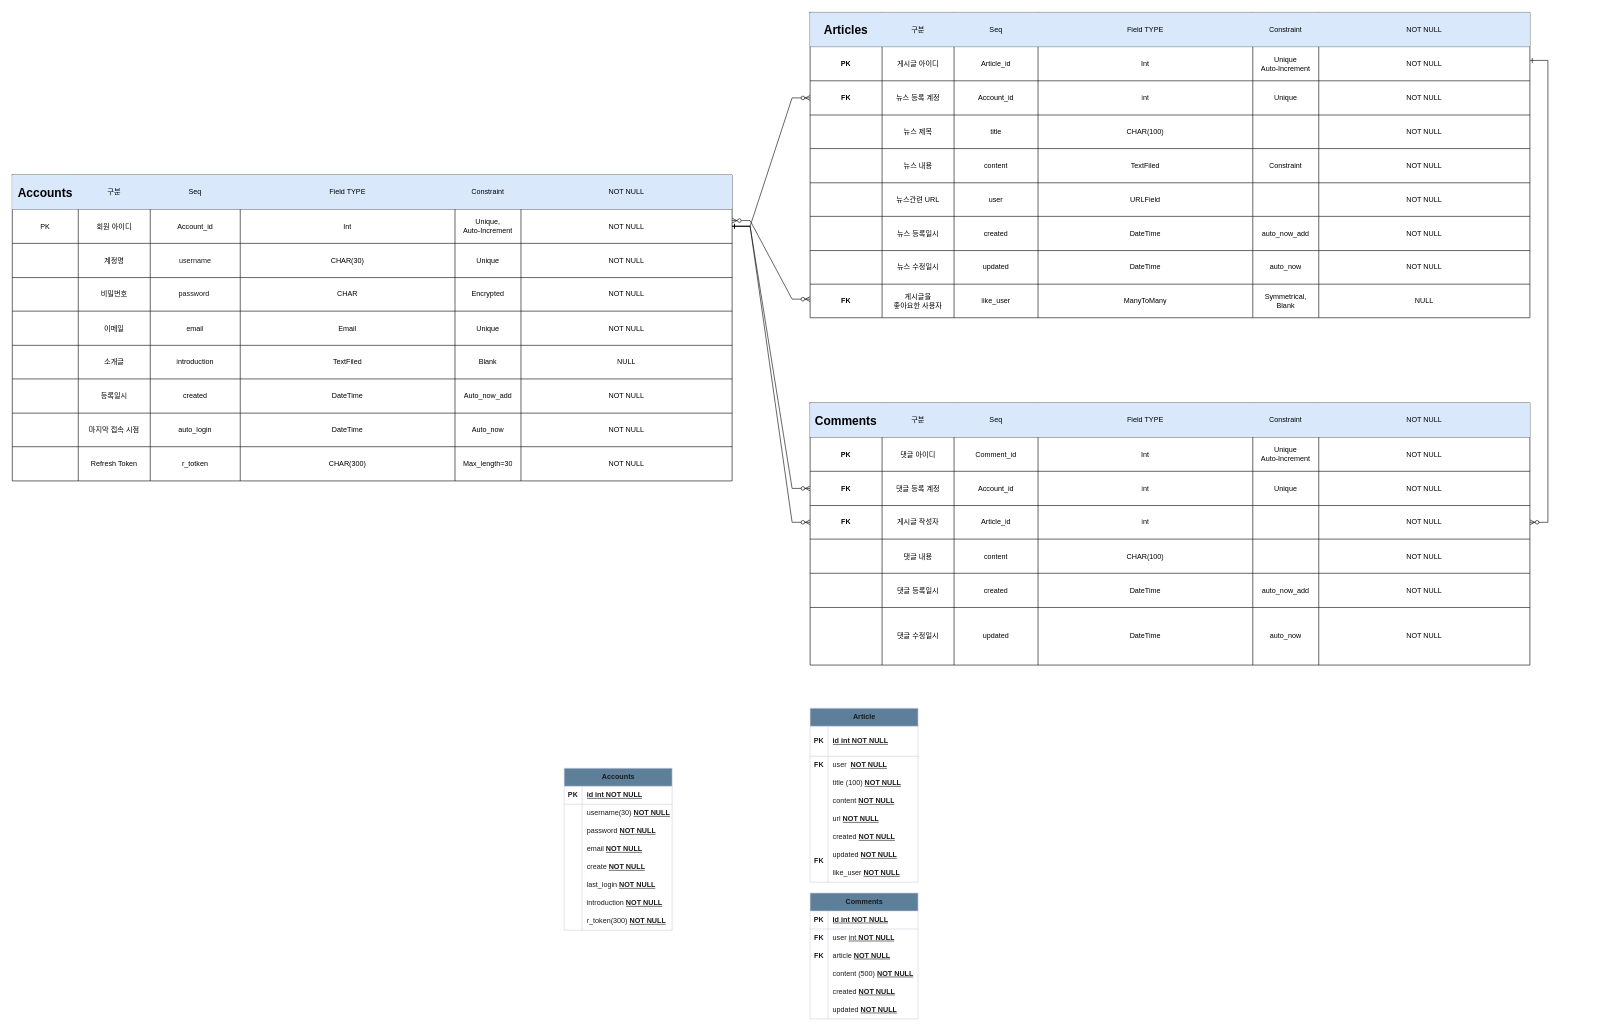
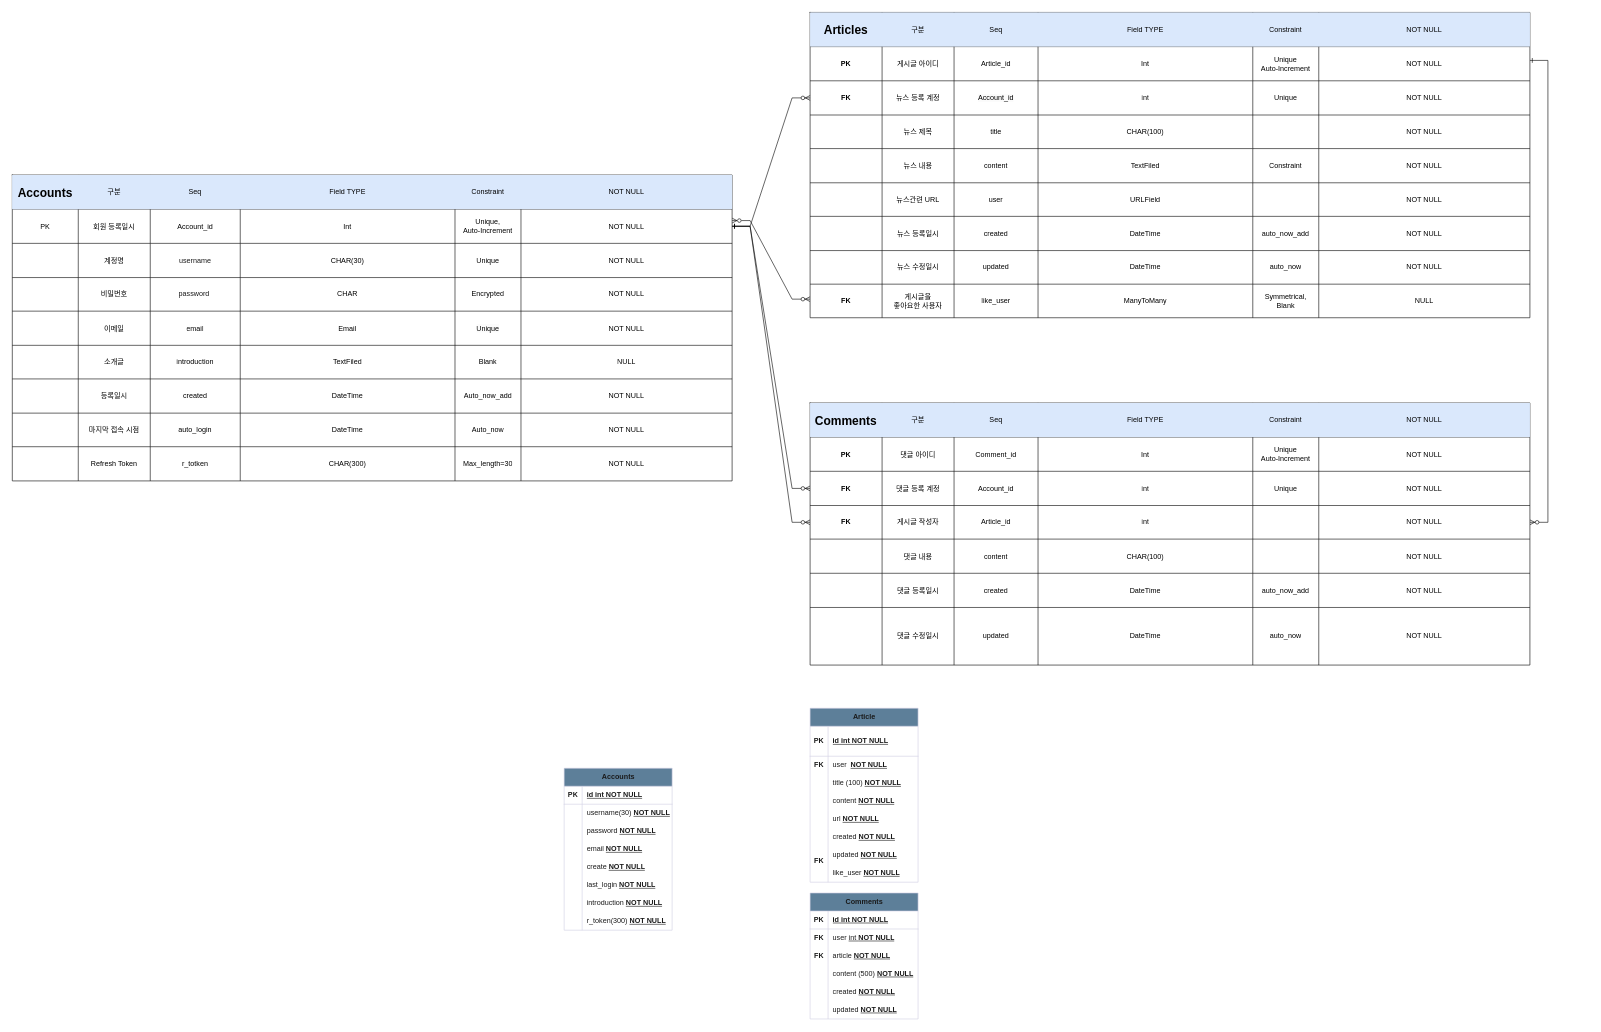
node "회원 아이디": label "회원 아이디" -> "회원 등록일시"
